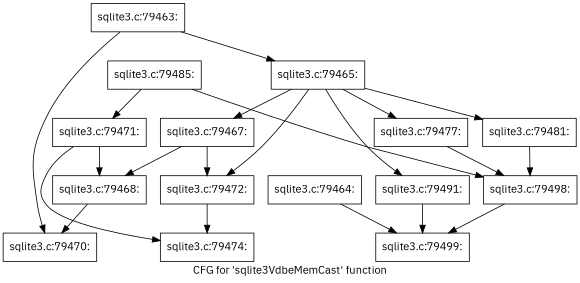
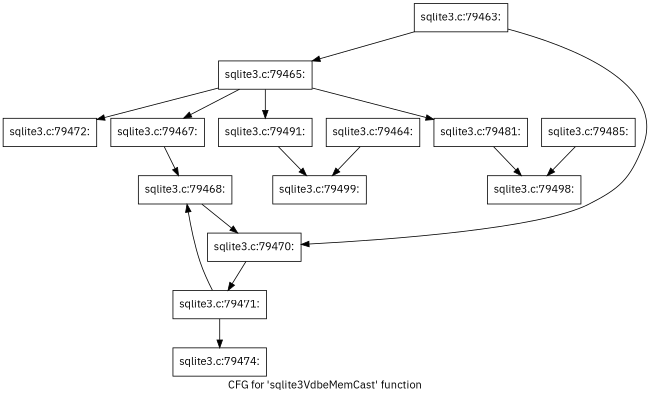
edge "sqlite3.c:79485:" -> "sqlite3.c:79471:": now "sqlite3.c:79470:" -> "sqlite3.c:79471:"
node "sqlite3.c:79477:": removed
edge "sqlite3.c:79467:" -> "sqlite3.c:79472:": removed
edge "sqlite3.c:79472:" -> "sqlite3.c:79474:": removed
edge "sqlite3.c:79498:" -> "sqlite3.c:79499:": removed
